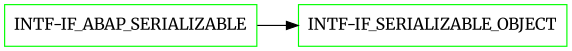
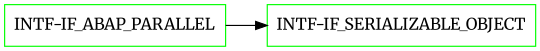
node "INTF-IF_ABAP_SERIALIZABLE": label "INTF-IF_ABAP_SERIALIZABLE" -> "INTF-IF_ABAP_PARALLEL"
